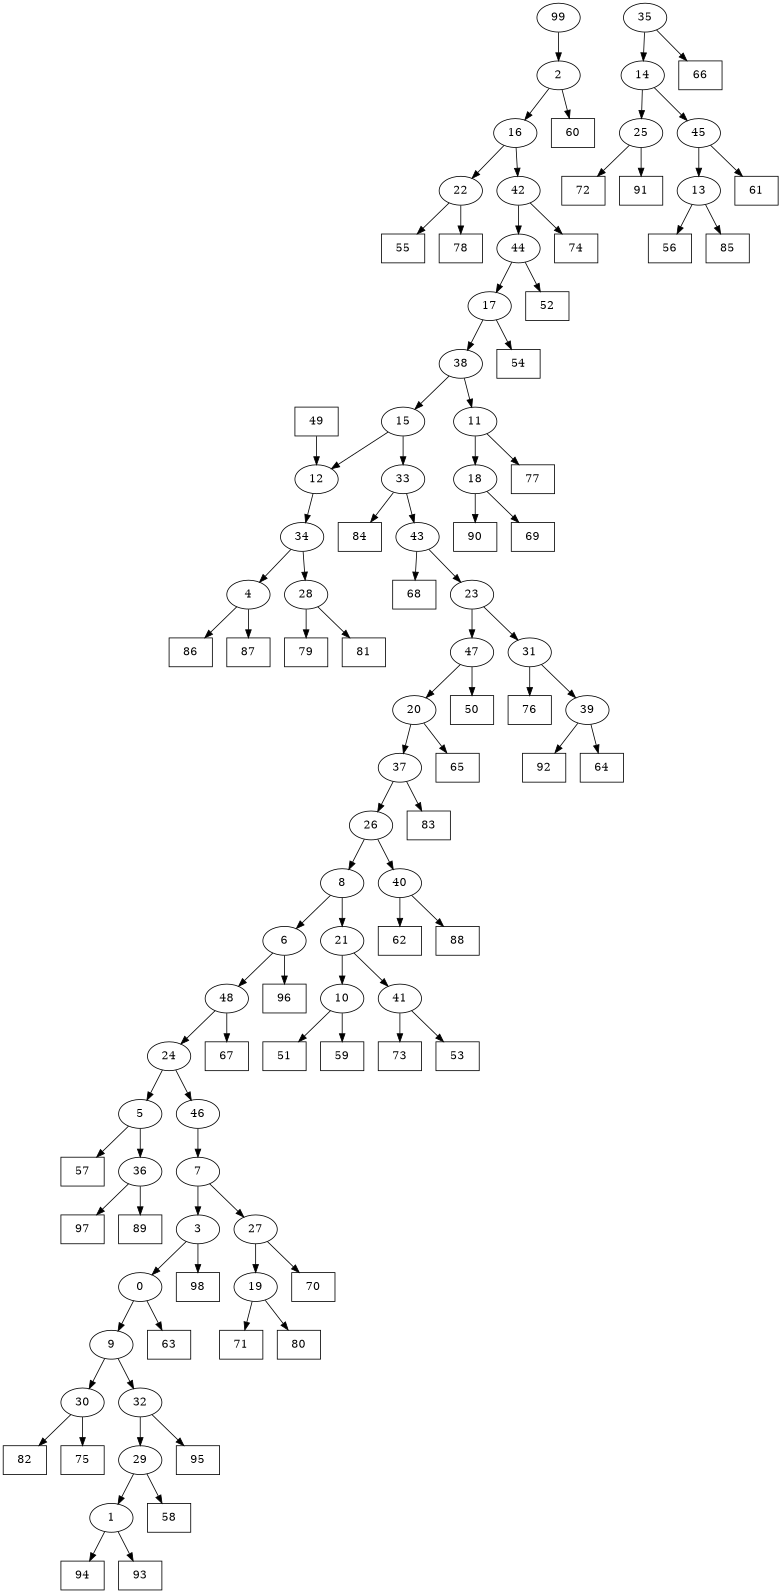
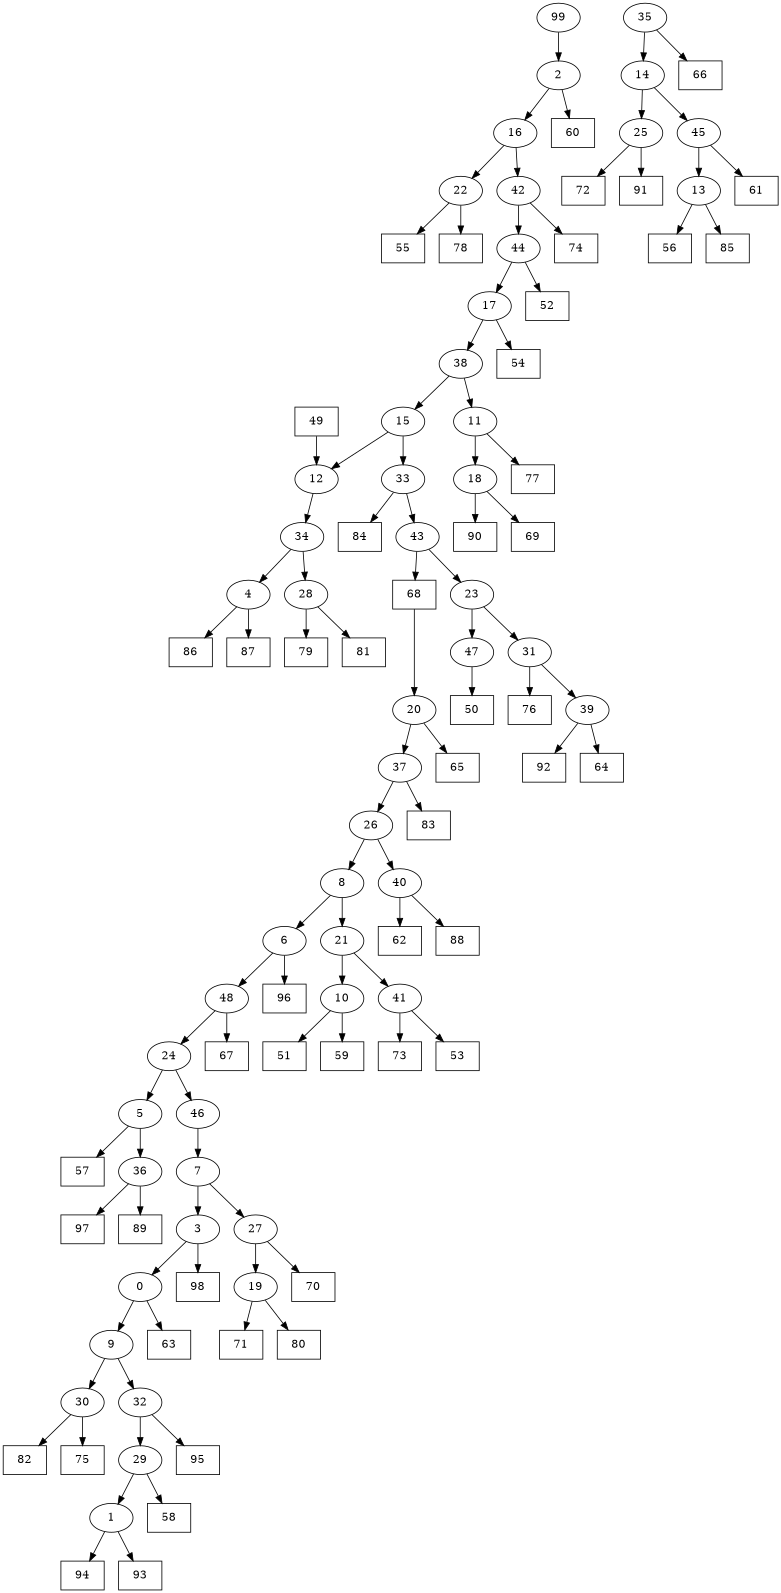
edge "47" -> "20": now "68" -> "20"
